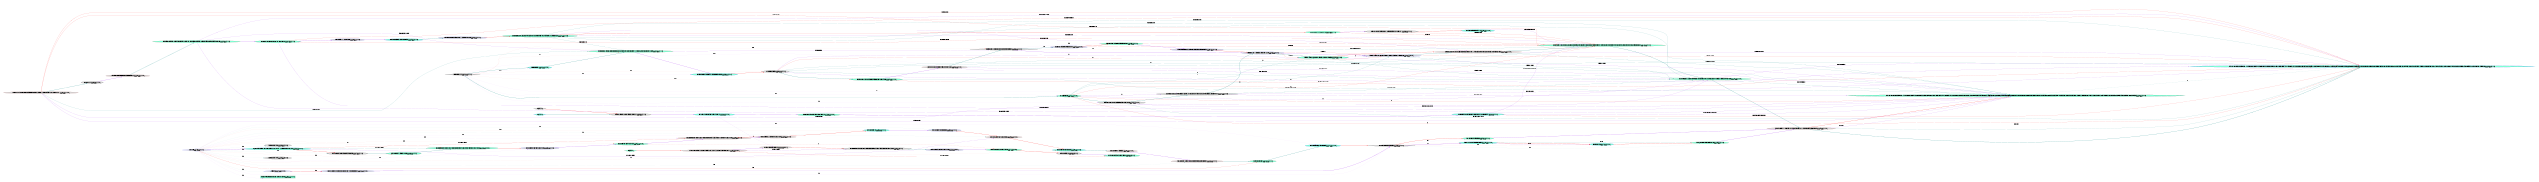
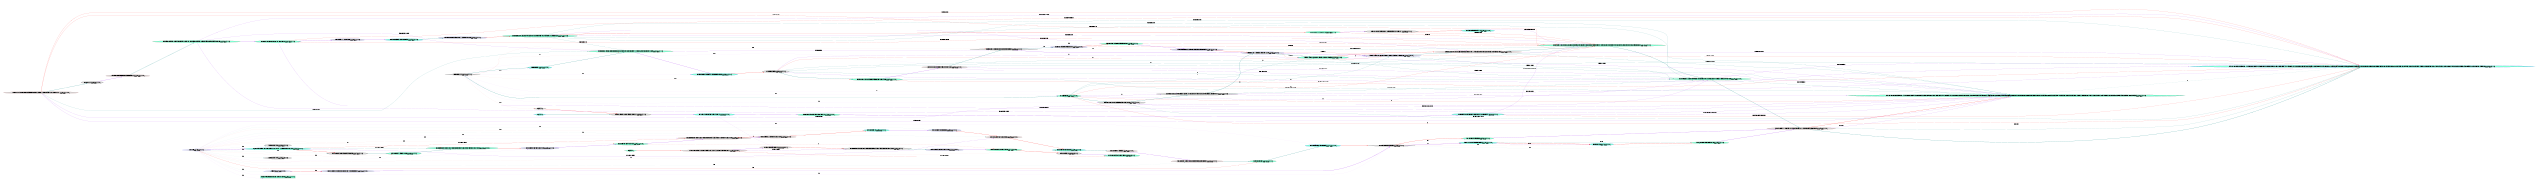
edge "injectedTestDB != null@@@21@@@['1', '1', '0']" -> "db = restoreResult.getDb()@@@30@@@['1', '1', '0']": now "injectedTestDB != null@@@21@@@['1', '1', '0']" -> "build['0', '1', '0']"
